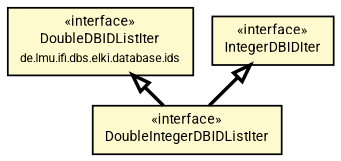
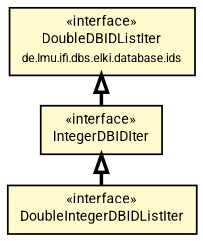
edge "DoubleIntegerDBIDListIter" -> "DoubleDBIDListIter": now "IntegerDBIDIter" -> "DoubleDBIDListIter"
